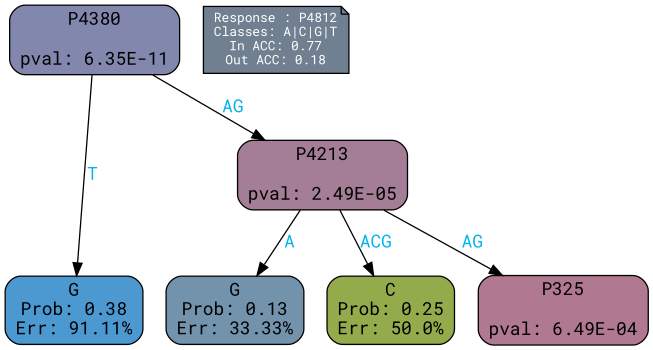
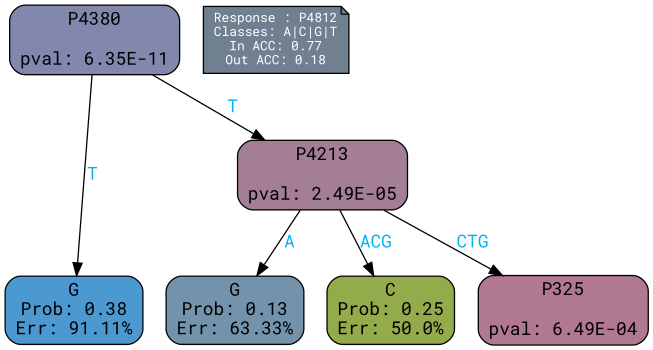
edge "P4380 pval: 6.35E-11" -> "P4213 pval: 2.49E-05": label "AG" -> "T"
edge "P4213 pval: 2.49E-05" -> "P325 pval: 6.49E-04": label "AG" -> "CTG"
node "G Prob: 0.13 Err: 33.33%": label "G Prob: 0.13 Err: 33.33%" -> "G Prob: 0.13 Err: 63.33%"
